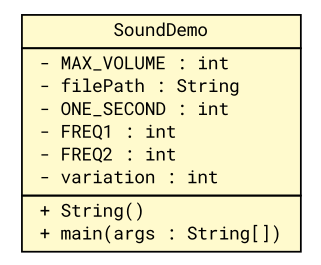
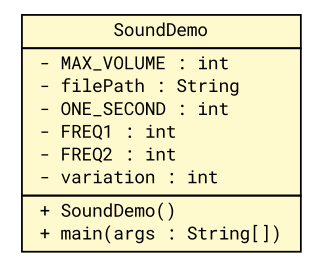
node "SoundDemo": text "+ String()" -> "+ SoundDemo()"
